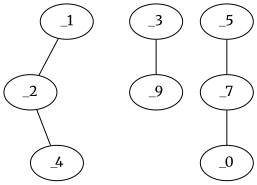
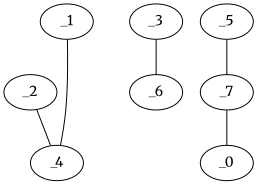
edge "_1" -- "_2": now "_1" -- "_4"
node "_9": label "_9" -> "_6"
